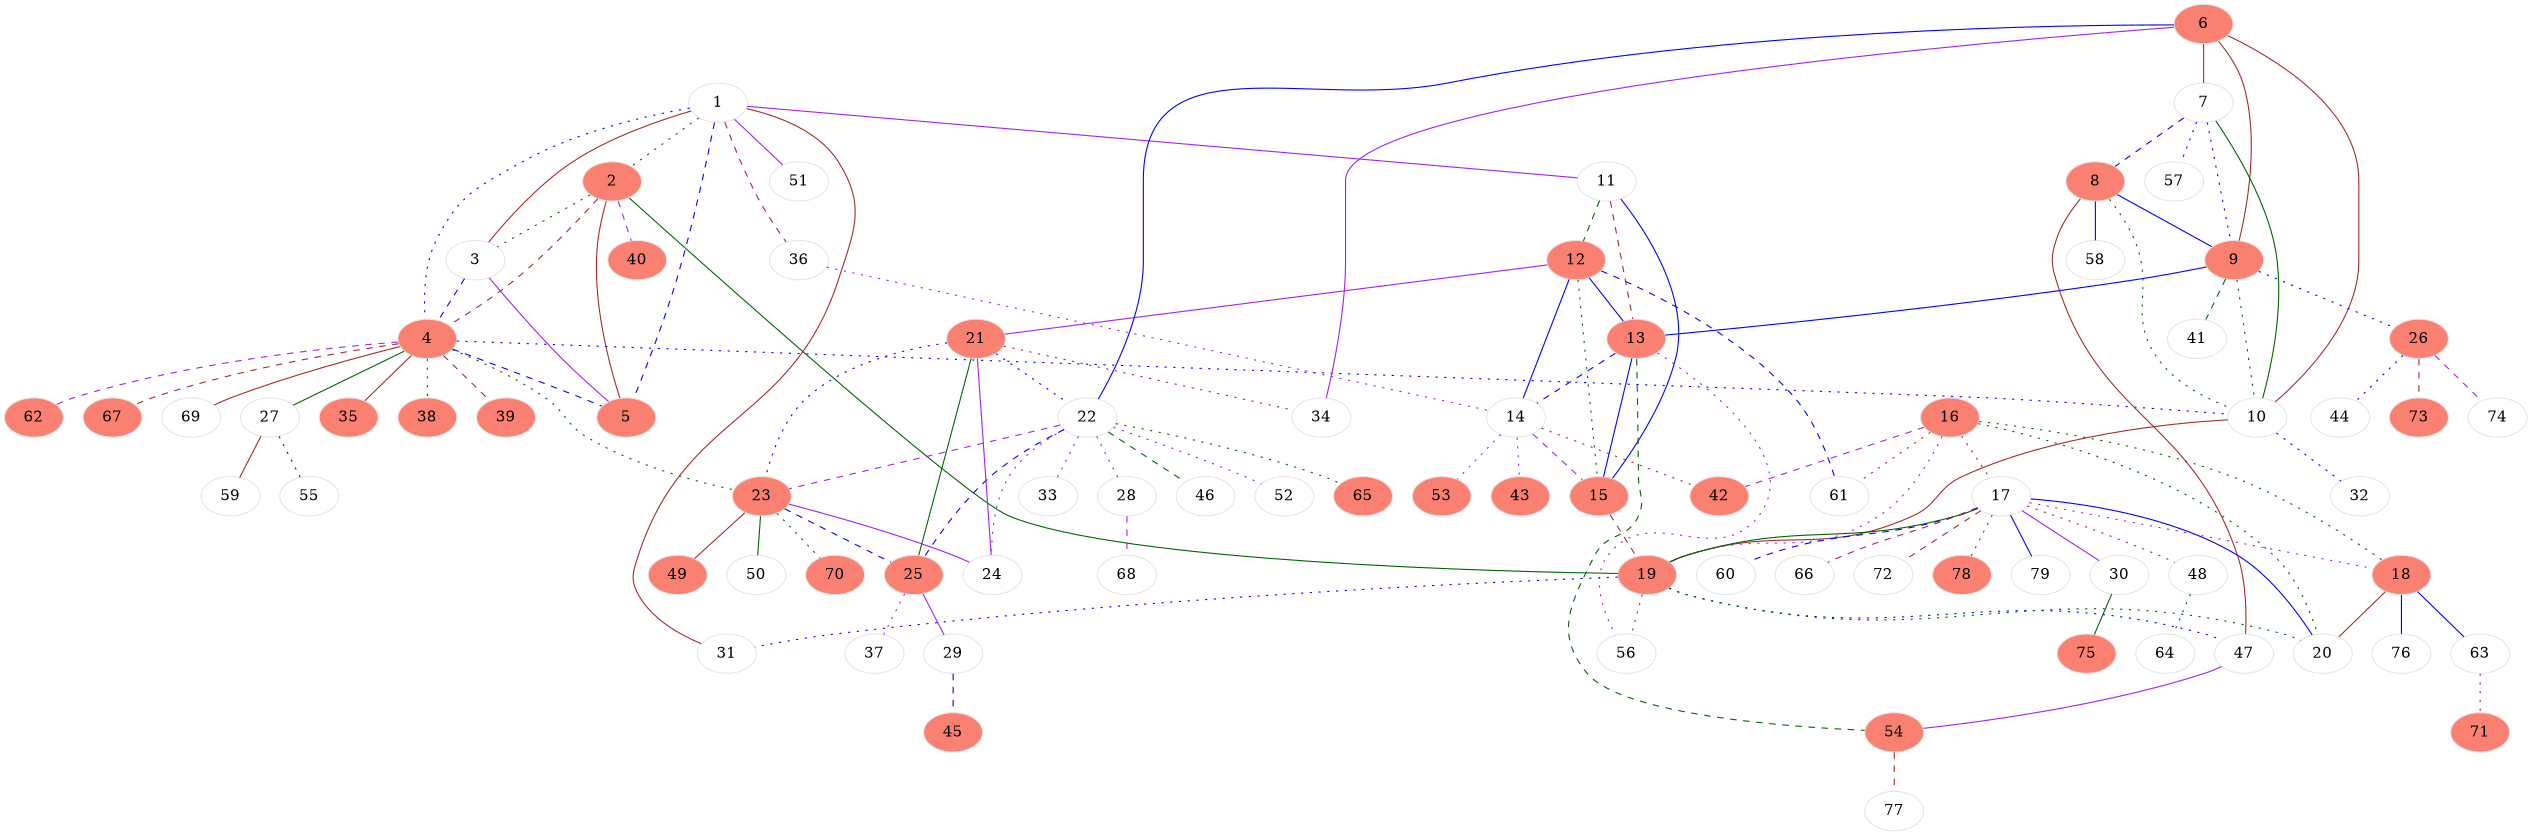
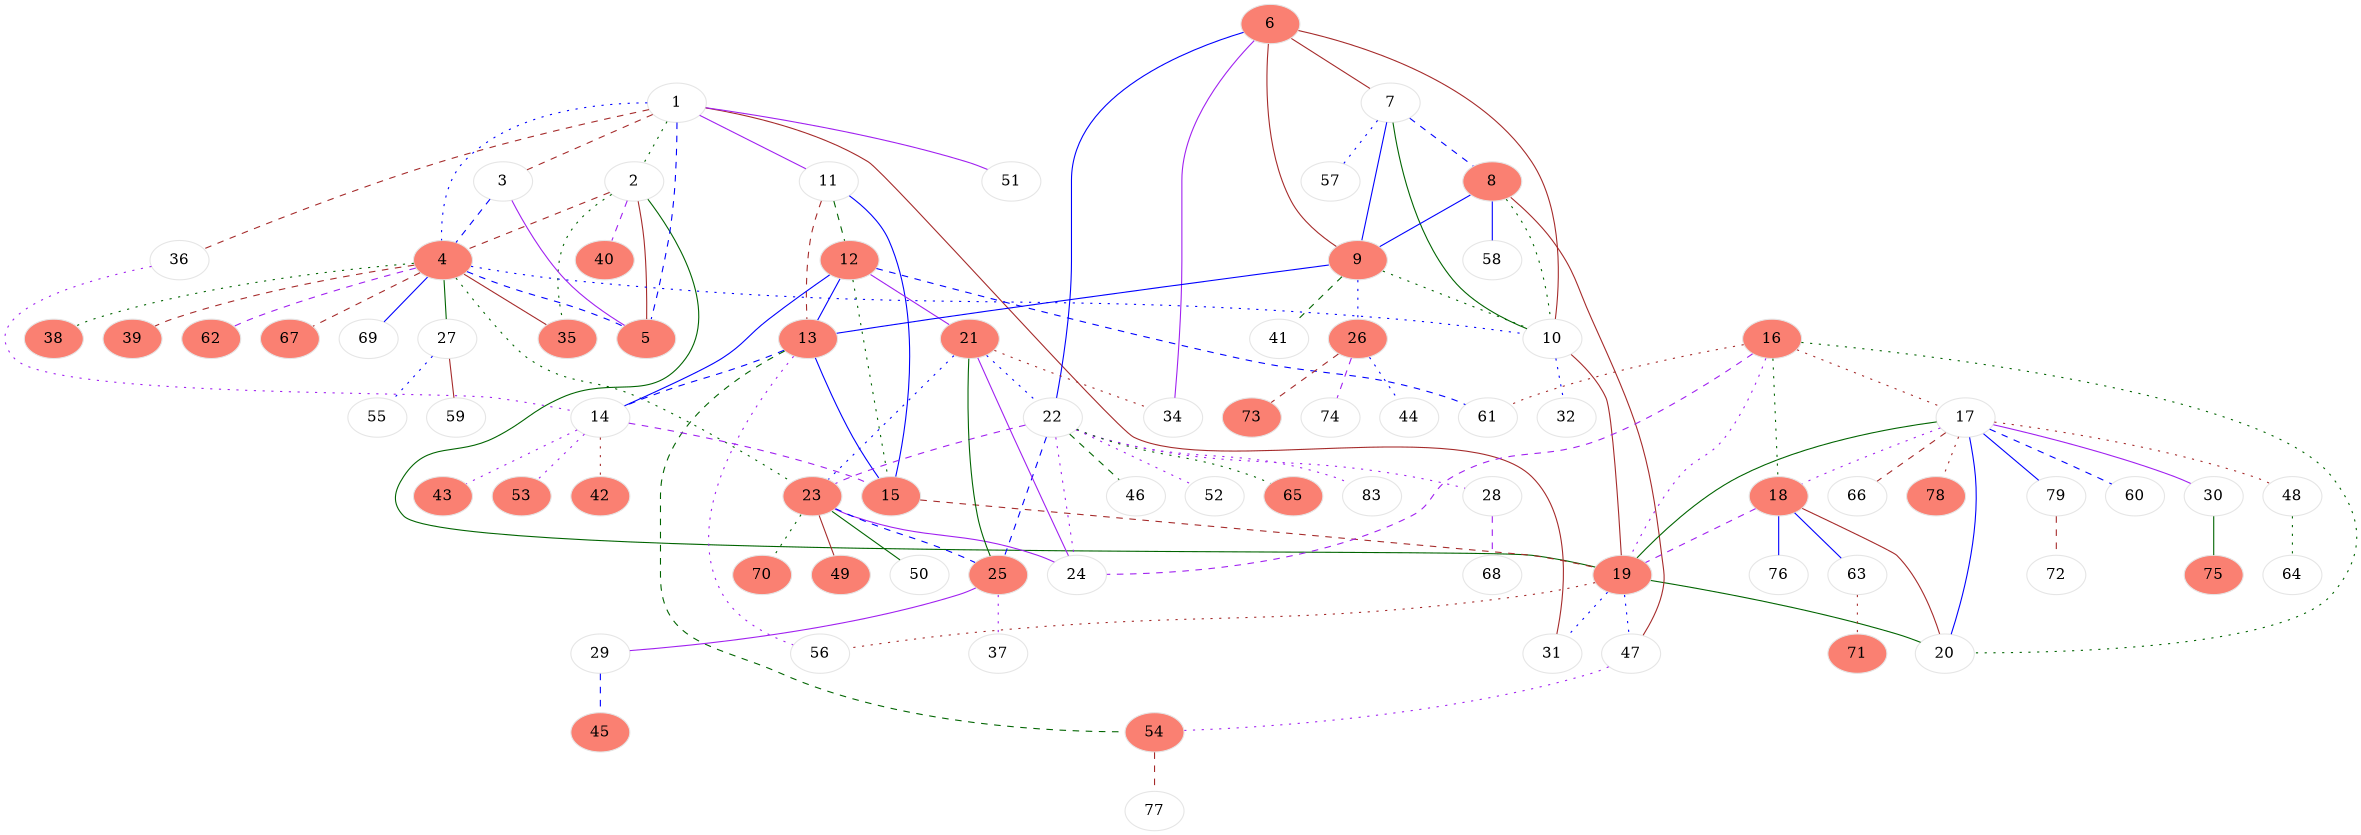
edge "1" -- "3": style solid -> dashed
node "2": fillcolor salmon -> white
edge "7" -- "9": style dotted -> solid
edge "2" -- "3": now "2" -- "35"
edge "4" -- "69": color brown -> blue
edge "16" -- "42": now "16" -- "24"
node "33": label "33" -> "83"
edge "18" -- "19": added
edge "17" -- "72": now "79" -- "72"
edge "19" -- "20": style dotted -> solid
edge "47" -- "54": style solid -> dotted
